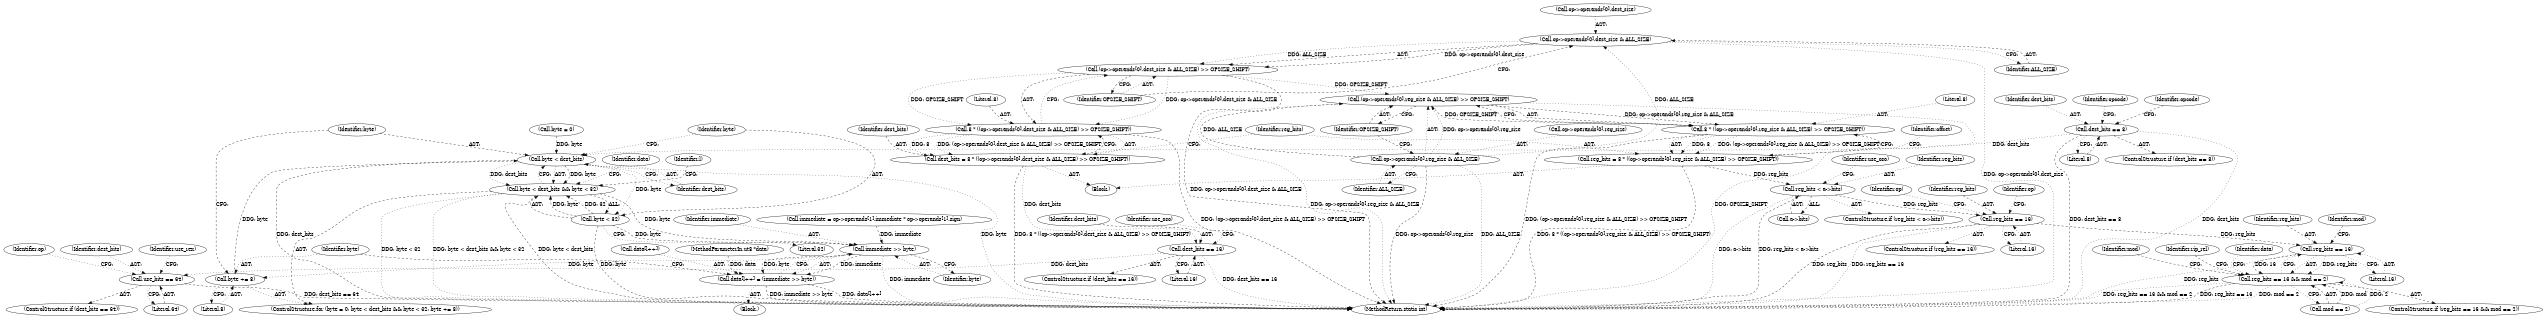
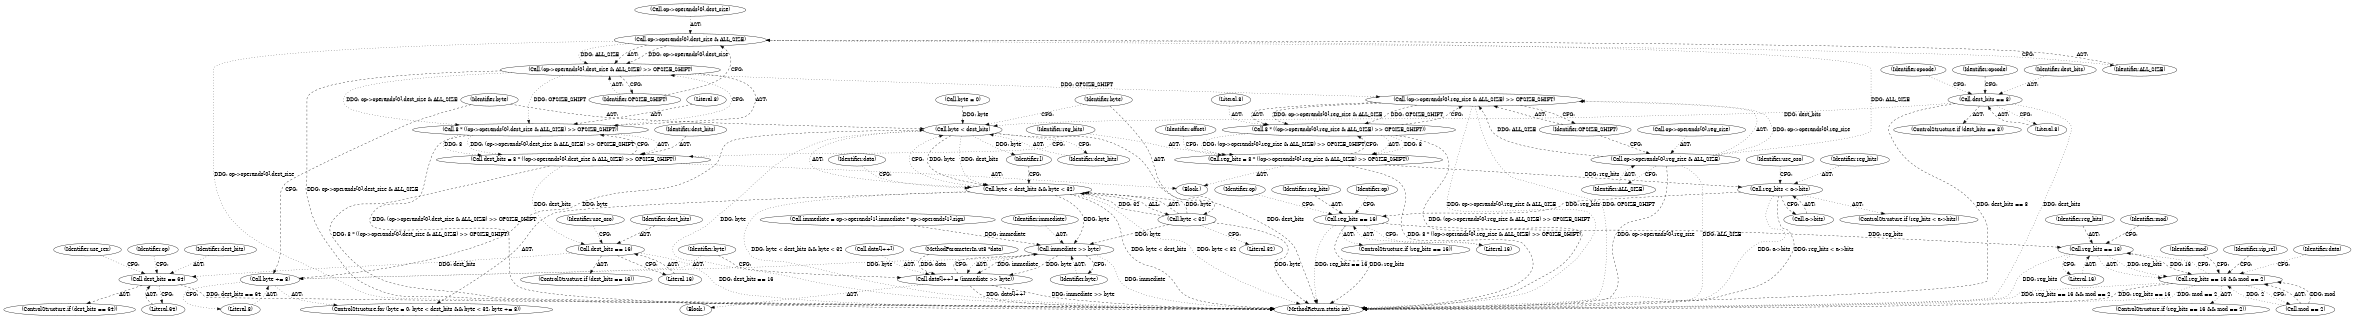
edge "(Call,byte < dest_bits)" -> "(Call,byte < 32)": now "(Call,byte < dest_bits)" -> "(Identifier,l)"
edge "(Call,reg_bits < a->bits)" -> "(Call,a->bits)": label "ALL: " -> "CFG: "
edge "(Call,data[l++] = (immediate >> byte))" -> "(Call,immediate >> byte)": style dotted -> dashed
node "(Call,use_bits == 64)": label "(Call,use_bits == 64)" -> "(Call,dest_bits == 64)"
edge "(Call,reg_bits == 16 && mod == 2)" -> "(ControlStructure,if (reg_bits == 16 && mod == 2))": style dashed -> dotted
